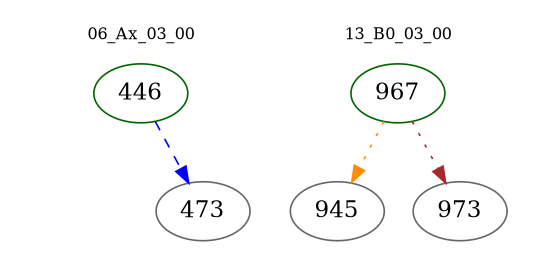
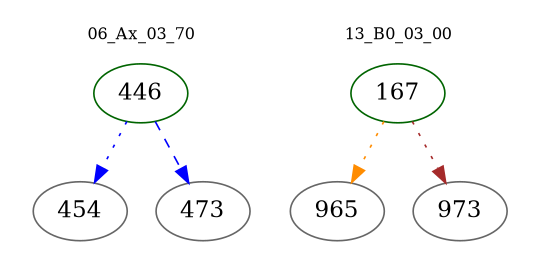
cluster "06_Ax_03_00": label "06_Ax_03_00" -> "06_Ax_03_70"
node "967": label "967" -> "167"
node "454": added
node "945": label "945" -> "965"
